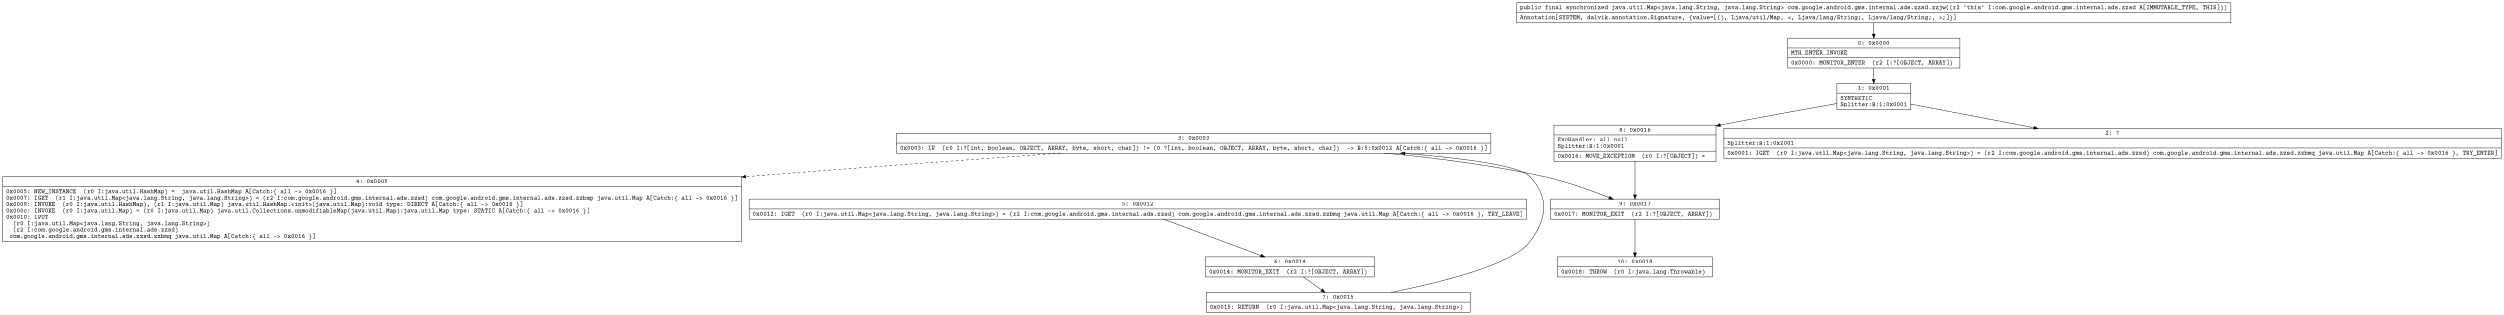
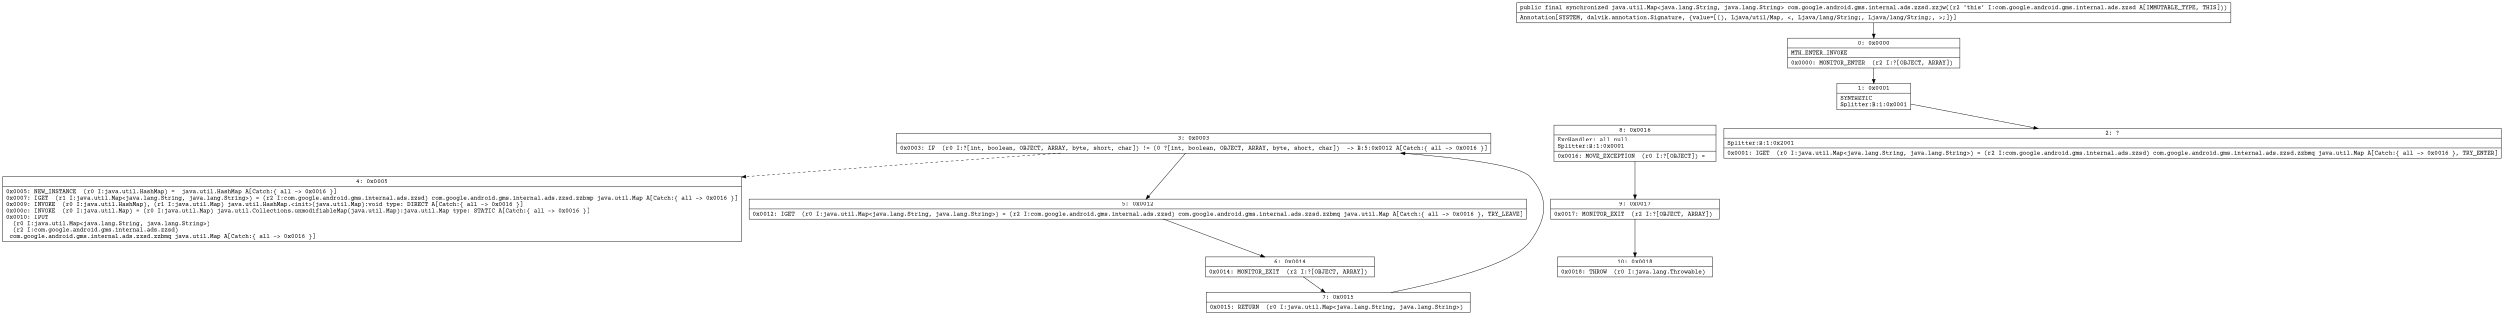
edge "1: 0x0001" -> "8: 0x0016": removed
edge "3: 0x0003" -> "9: 0x0017": now "3: 0x0003" -> "5: 0x0012"
